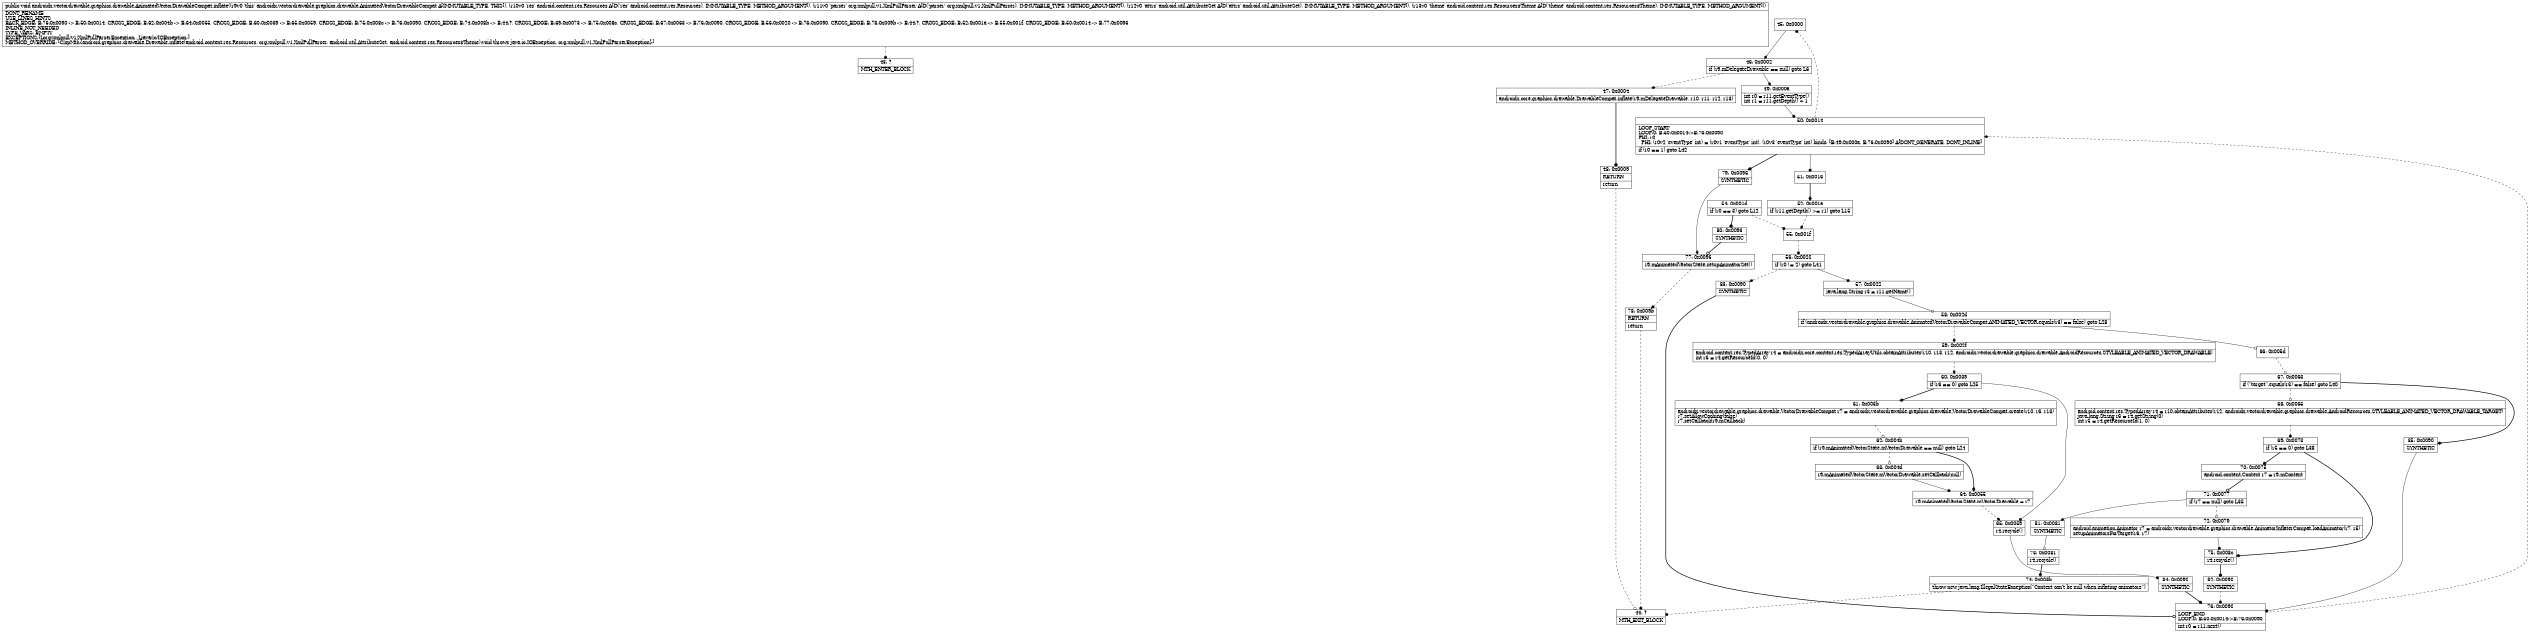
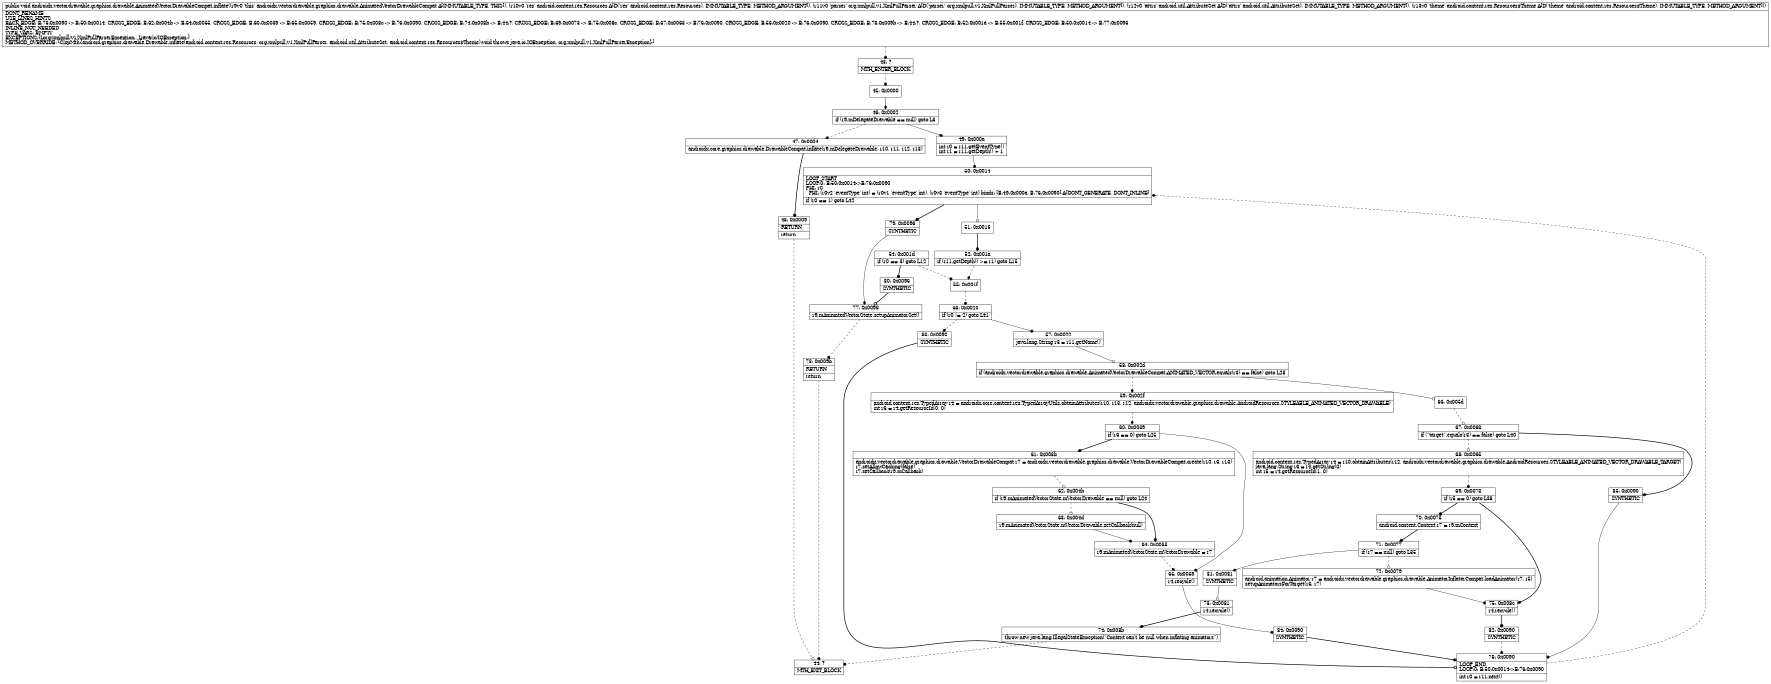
edge "50: 0x0014" -> "45: 0x0000": now "43: ?" -> "45: 0x0000"
edge "50: 0x0014" -> "51: 0x0016": arrowhead dot -> odot
edge "70: 0x0075" -> "71: 0x0077": arrowhead odot -> diamond
